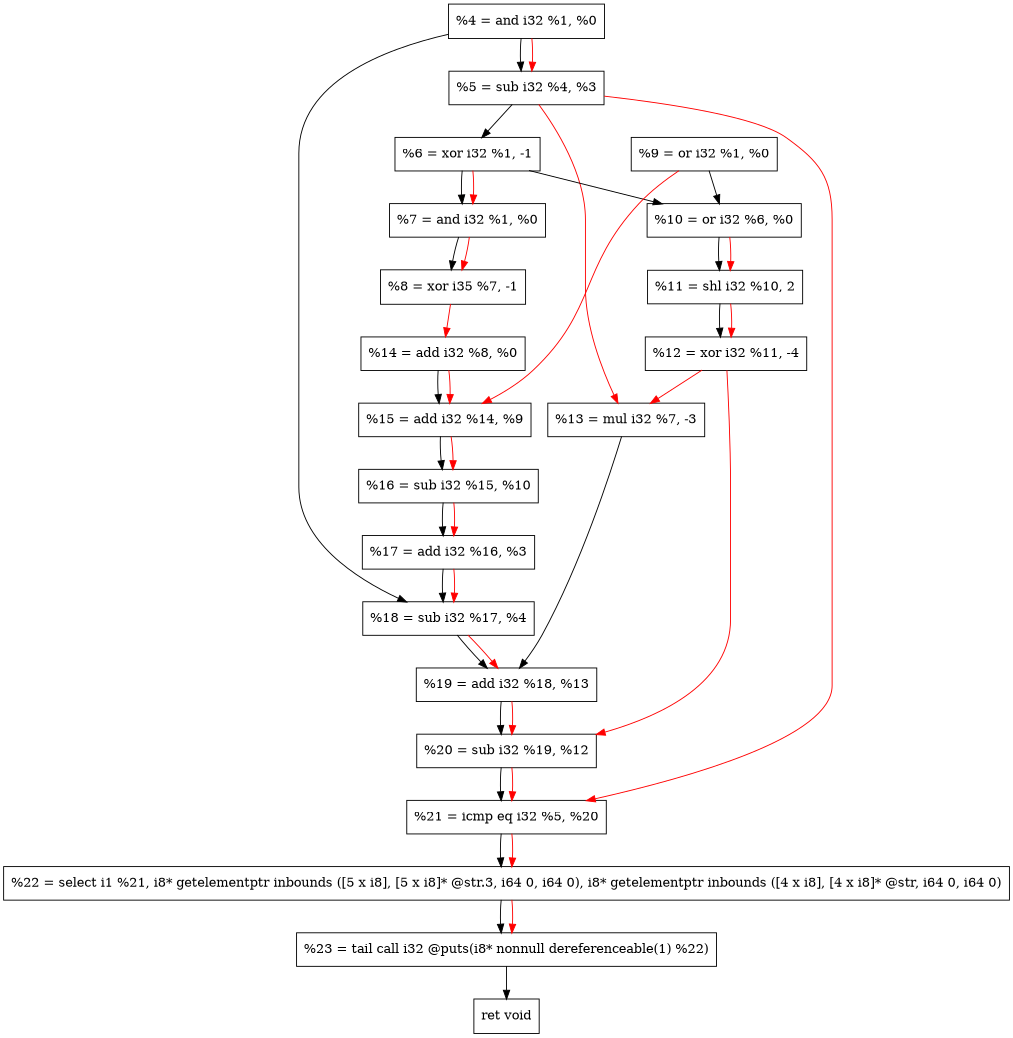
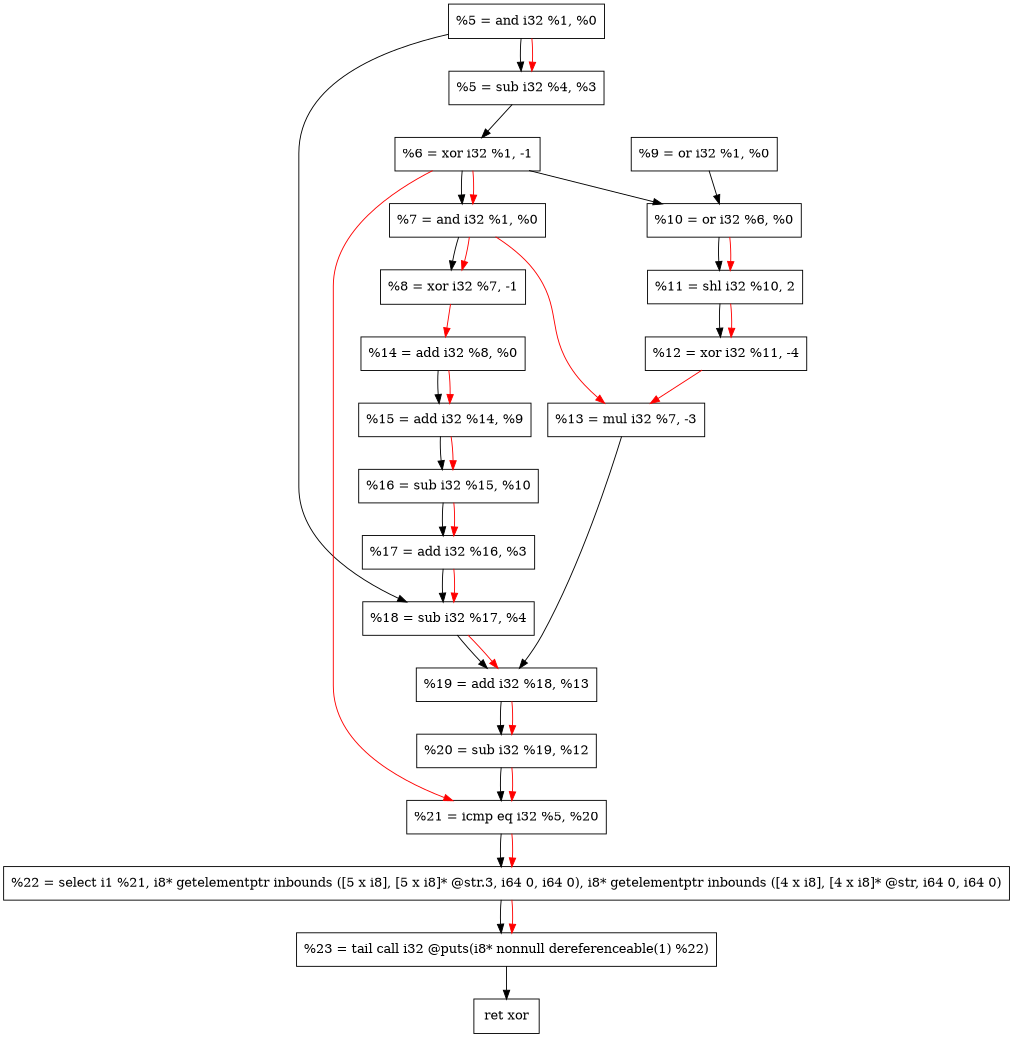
node "%4 = and i32 %1, %0": label "%4 = and i32 %1, %0" -> "%5 = and i32 %1, %0"
edge "%5 = sub i32 %4, %3" -> "%13 = mul i32 %7, -3": now "%7 = and i32 %1, %0" -> "%13 = mul i32 %7, -3"
edge "%9 = or i32 %1, %0" -> "%15 = add i32 %14, %9": removed
node "%8 = xor i35 %7, -1": label "%8 = xor i35 %7, -1" -> "%8 = xor i32 %7, -1"
edge "%5 = sub i32 %4, %3" -> "%21 = icmp eq i32 %5, %20": now "%6 = xor i32 %1, -1" -> "%21 = icmp eq i32 %5, %20"
edge "%12 = xor i32 %11, -4" -> "%20 = sub i32 %19, %12": removed
node "ret void": label "ret void" -> "ret xor"
